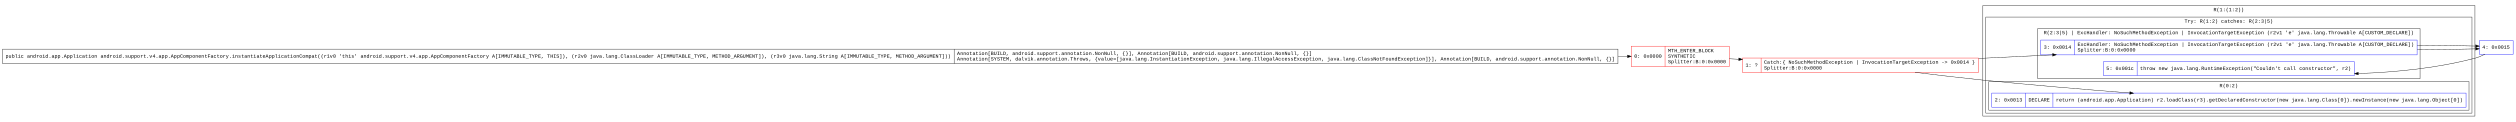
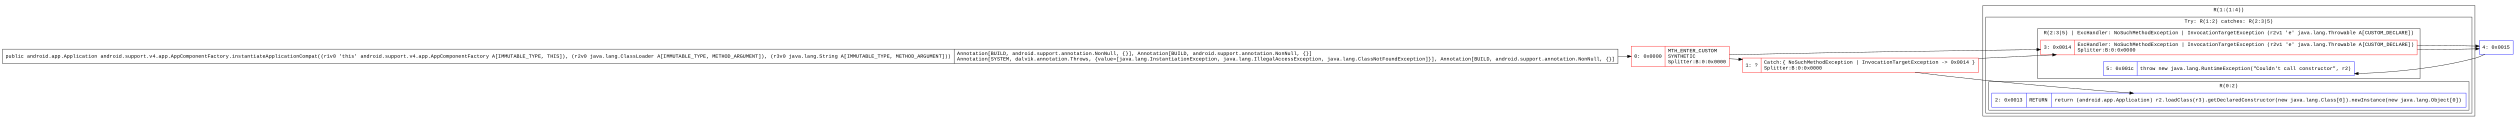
cluster "R(1:(1:2))": label "R(1:(1:2))" -> "R(1:(1:4))"
node "3: 0x0014": color blue -> red
node "0: 0x0000": text "MTH_ENTER_BLOCK" -> "MTH_ENTER_CUSTOM"
edge "0: 0x0000" -> "3: 0x0014": added
node "2: 0x0013": text "DECLARE" -> "RETURN"
